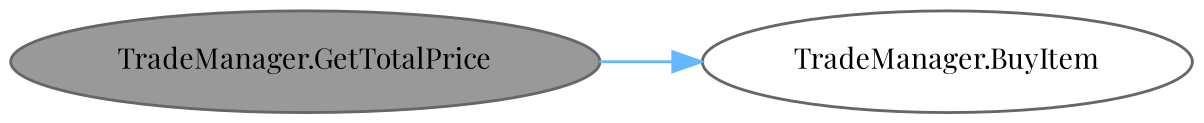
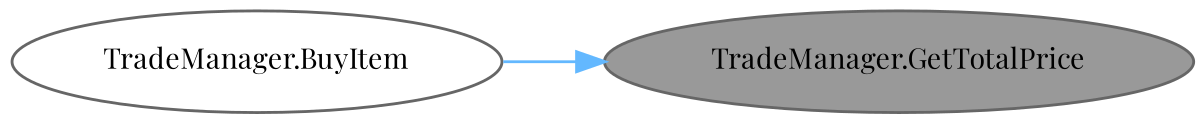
edge "TradeManager.GetTotalPrice" -> "TradeManager.BuyItem": reversed
